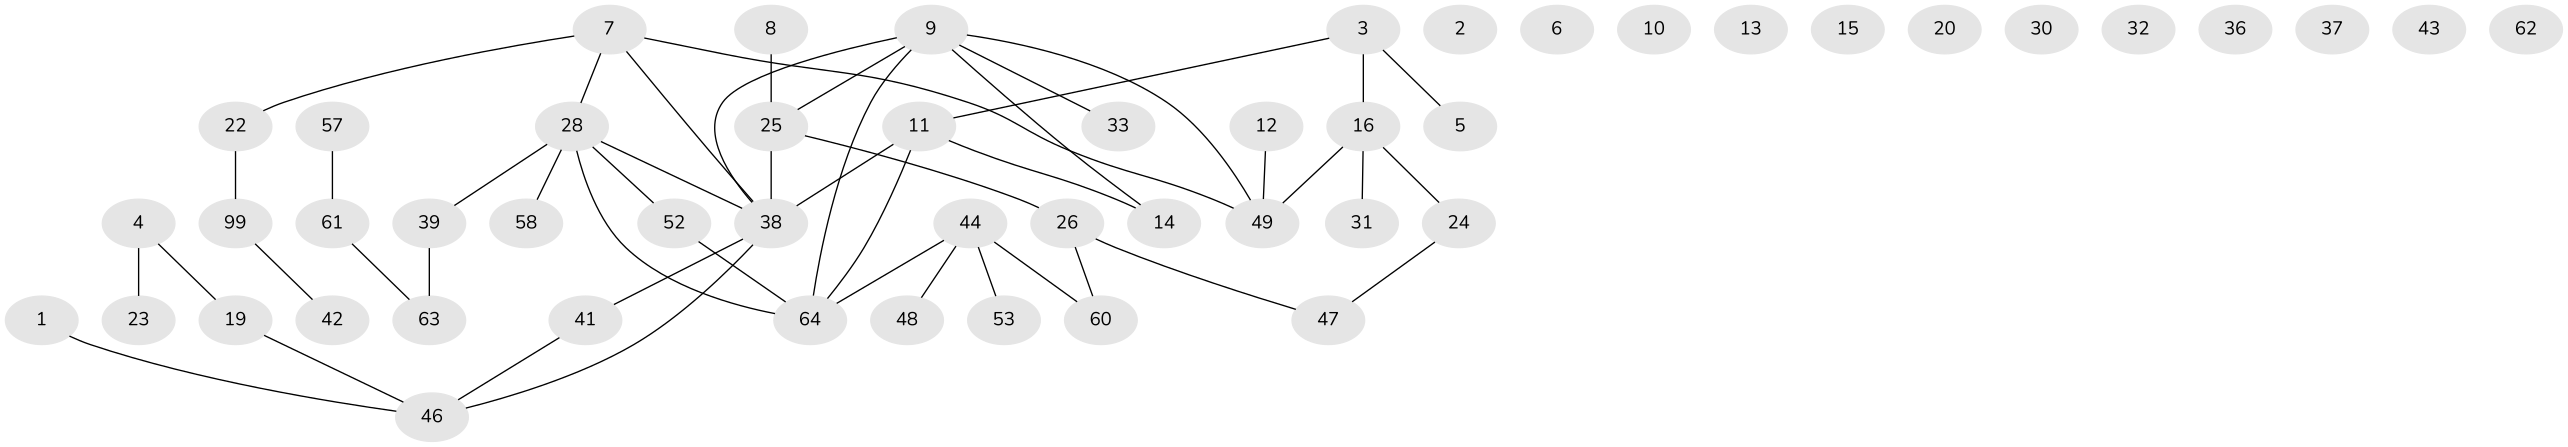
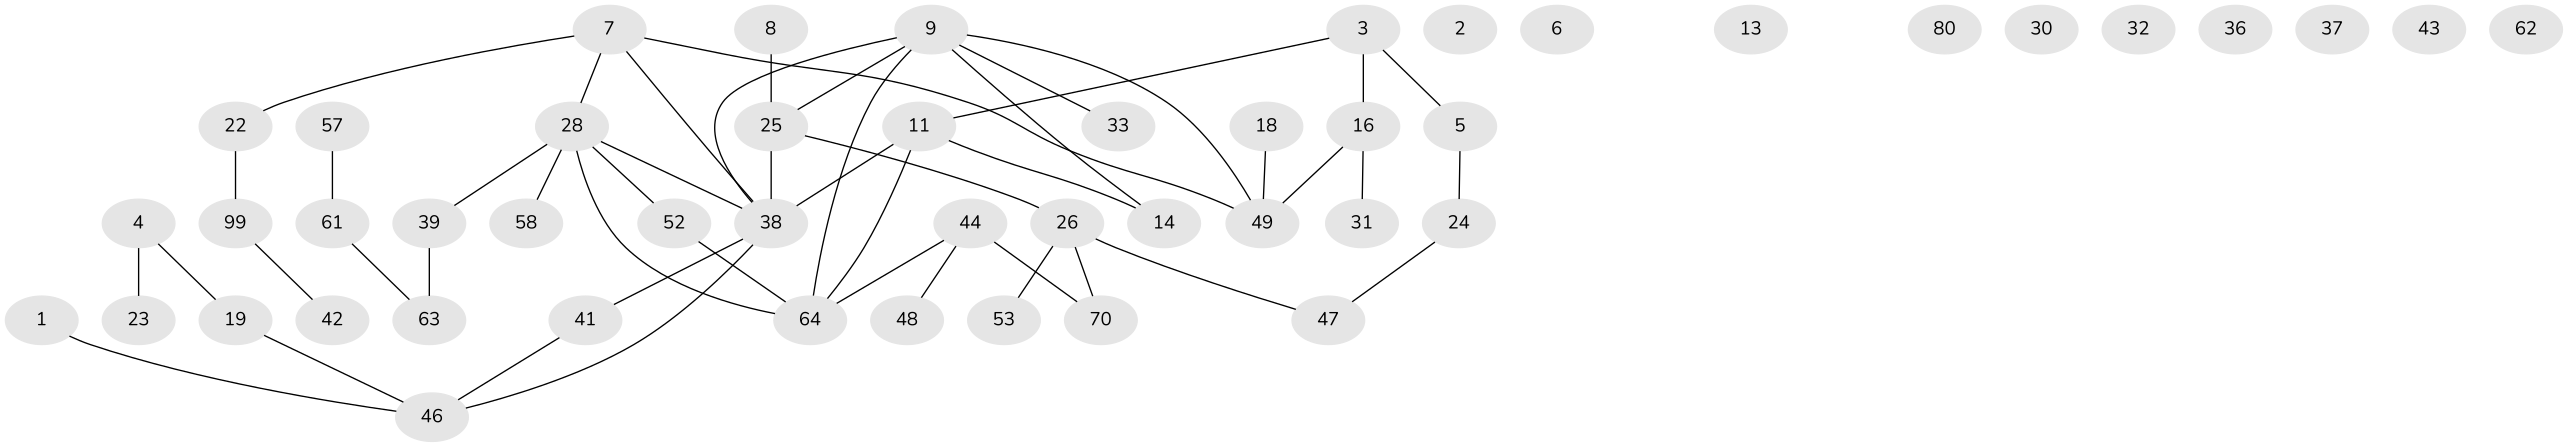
node "10": removed
node "15": removed
node "20": label "20" -> "80"
node "12": label "12" -> "18"
edge "16" -- "24": now "5" -- "24"
edge "44" -- "53": now "26" -- "53"
node "60": label "60" -> "70"
